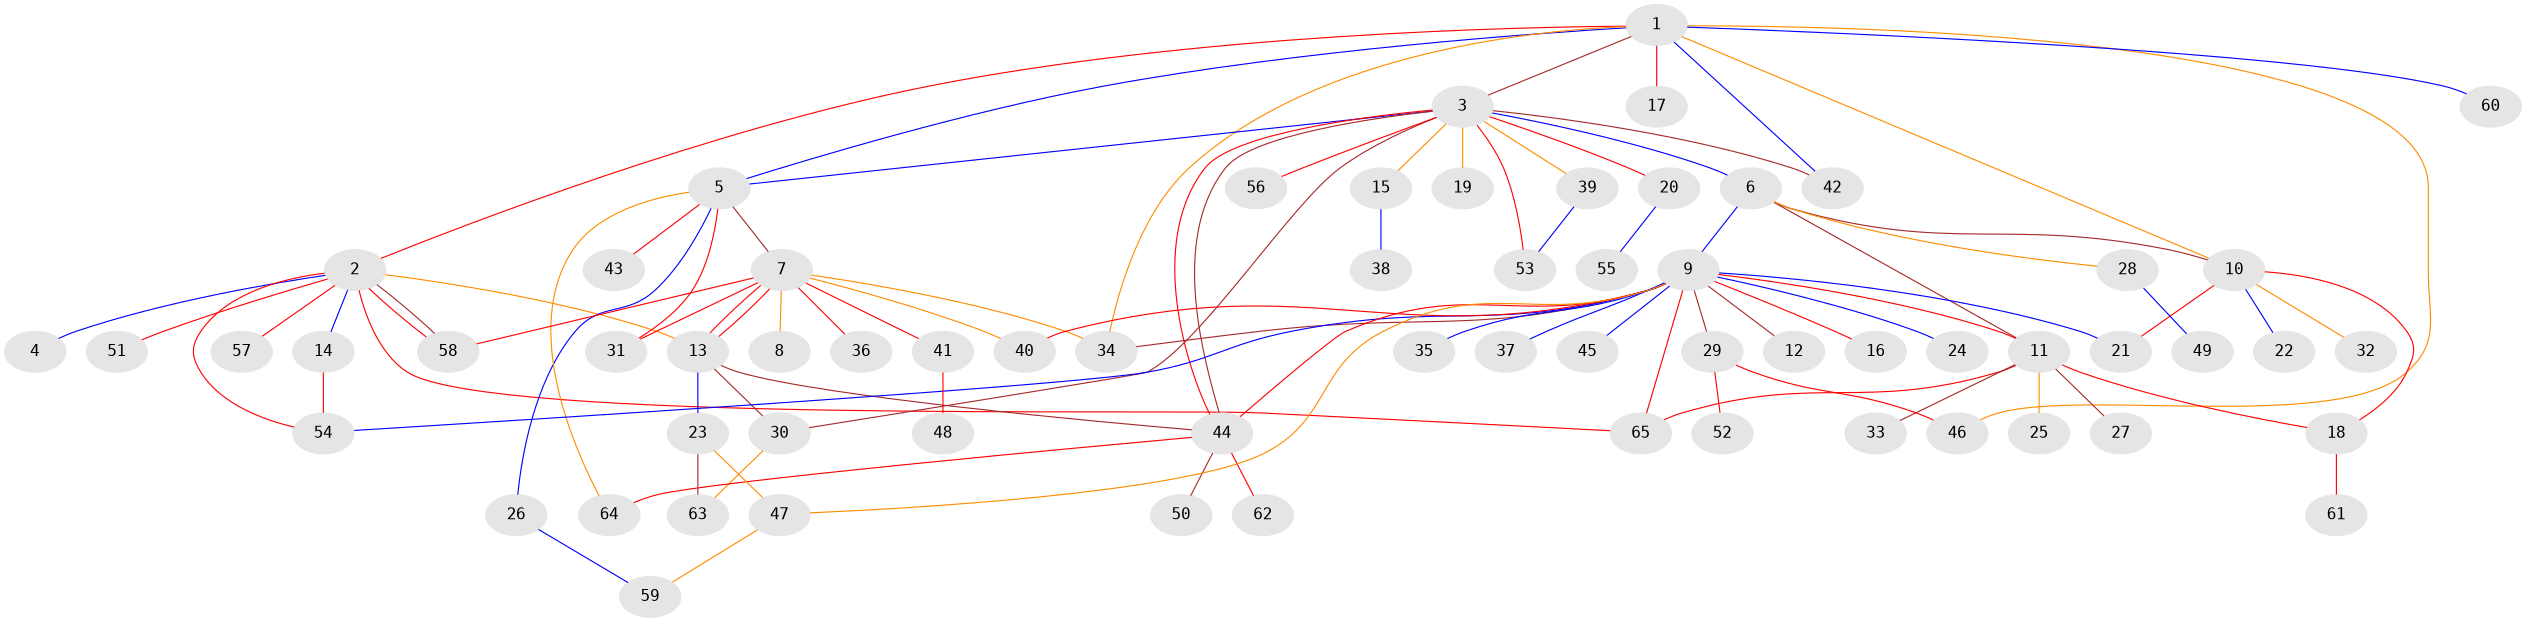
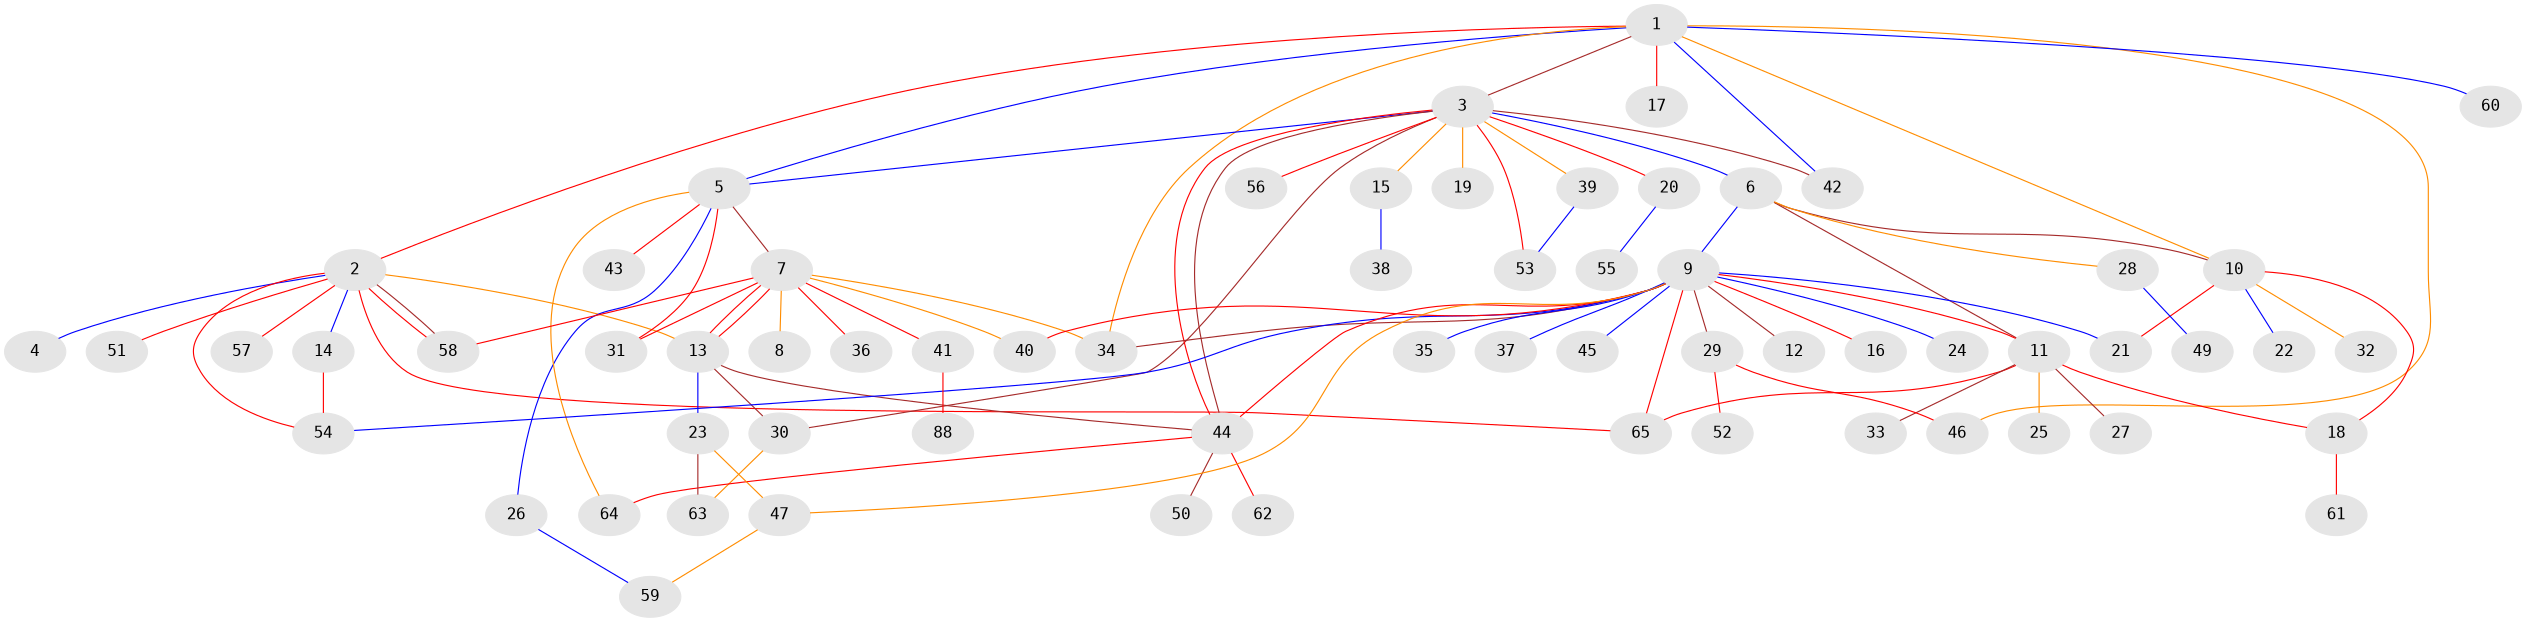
node "48": label "48" -> "88"
